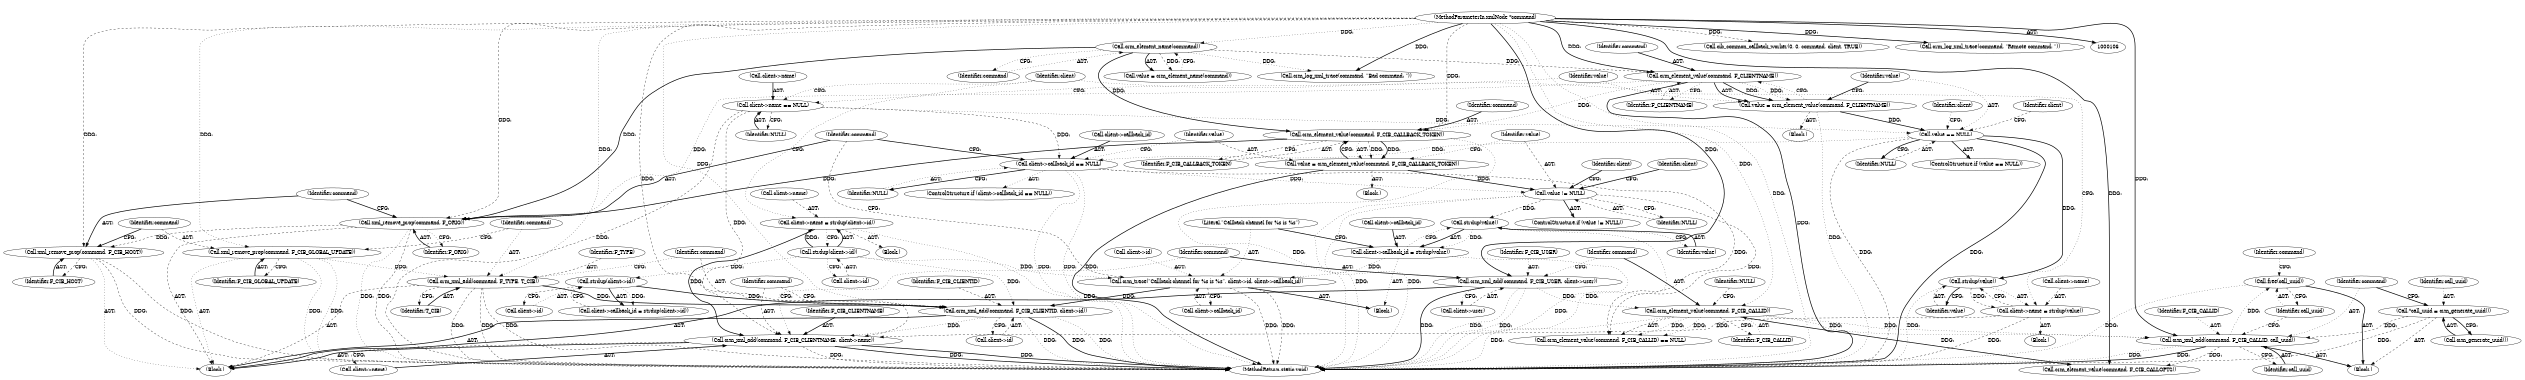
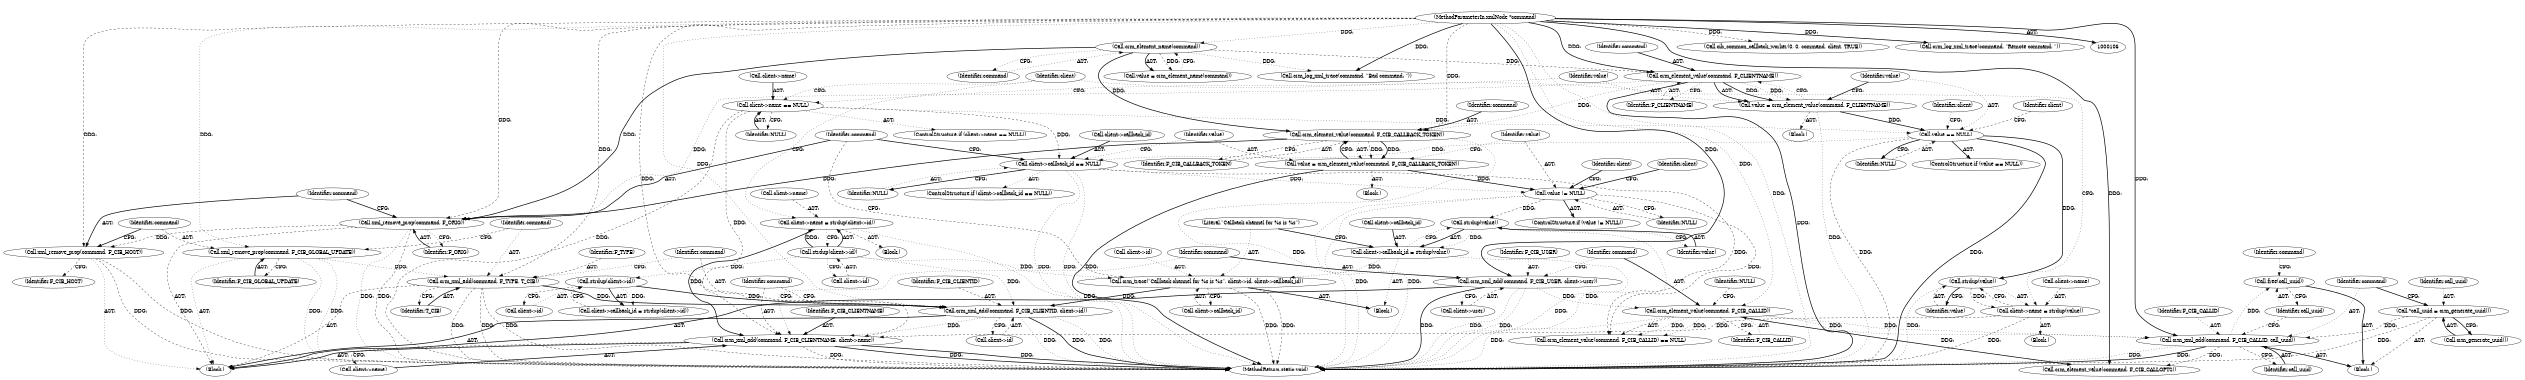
edge "(MethodParameterIn,xmlNode *command)" -> "(Call,crm_xml_add(command, F_TYPE, T_CIB))": style dotted -> dashed
node "(ControlStructure,if (client->name == NULL))": added
edge "(Identifier,F_CIB_HOST)" -> "(Call,xml_remove_prop(command, F_CIB_HOST))": removed, label "AST:"
edge "(Call,free(call_uuid))" -> "(MethodReturn,static void)": removed, label "DDG:"
